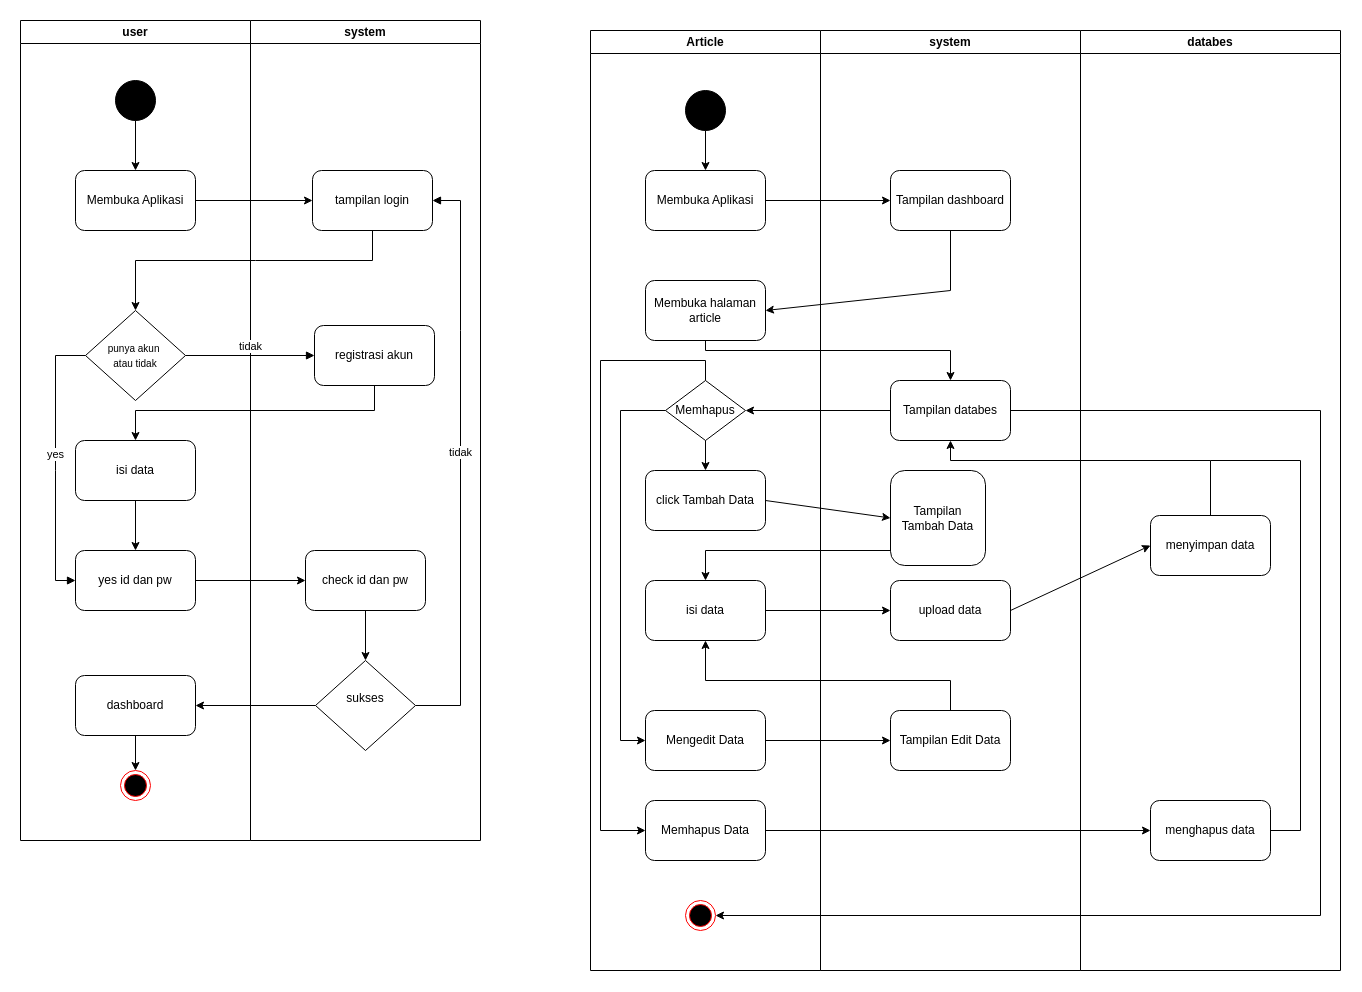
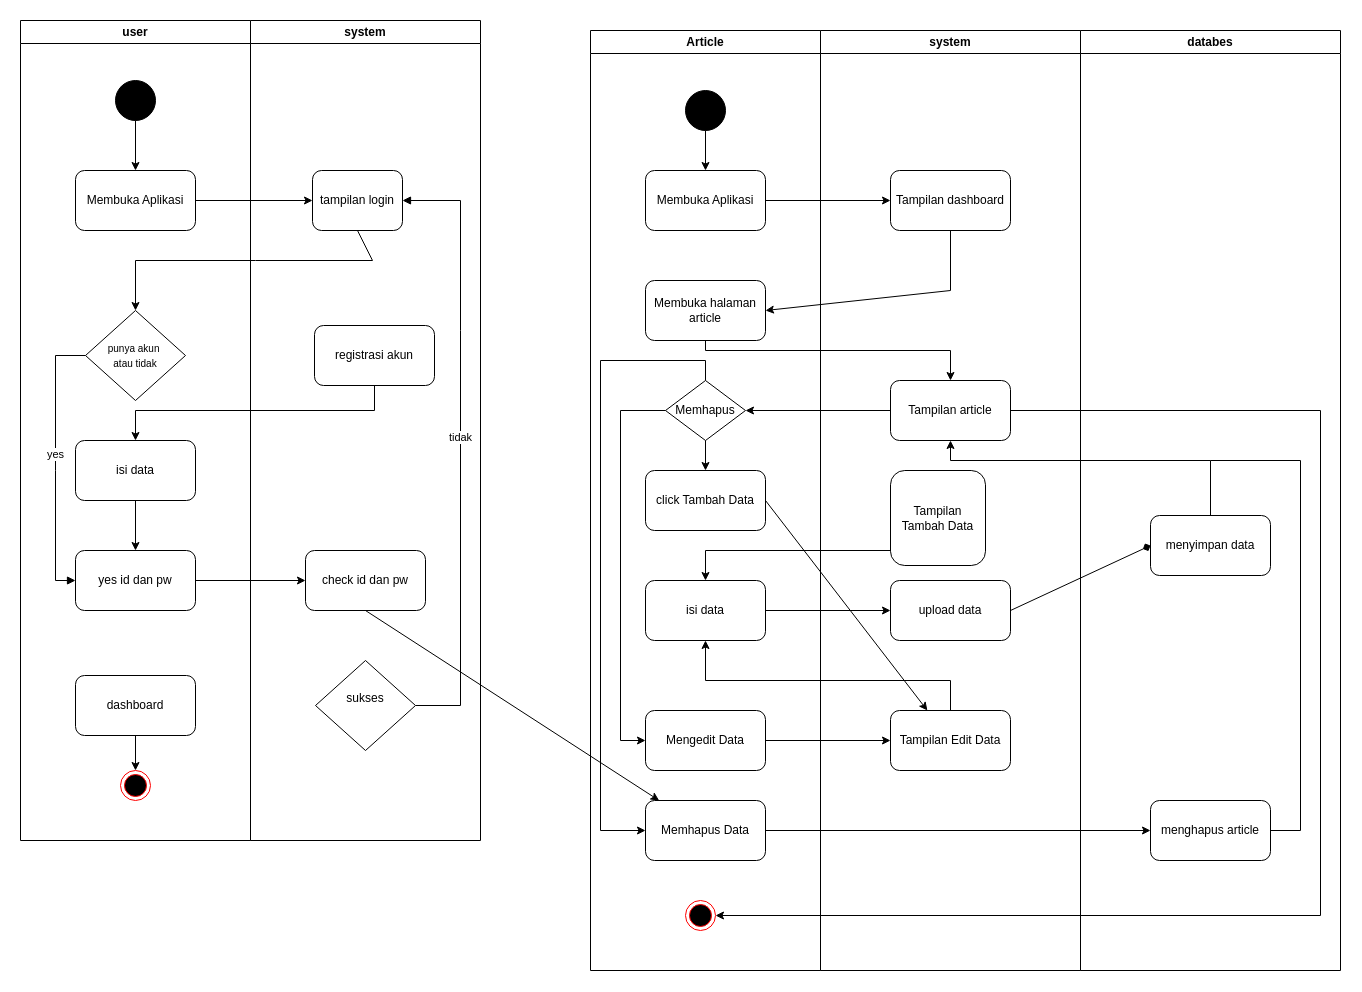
node "tampilan login": size 120x60 -> 90x60
edge "punya akun atau tidak" -> "registrasi akun": removed, label "tidak"
node "Tampilan databes": label "Tampilan databes" -> "Tampilan article"
edge "click Tambah Data" -> "Tampilan Tambah Data": now "click Tambah Data" -> "Tampilan Edit Data"
edge "upload data" -> "menyimpan data": arrowhead classic -> diamond
edge "check id dan pw" -> "sukses": now "check id dan pw" -> "Memhapus Data"
edge "sukses" -> "dashboard": removed
node "menghapus data": label "menghapus data" -> "menghapus article"
